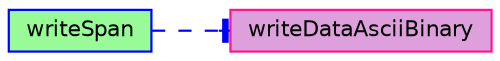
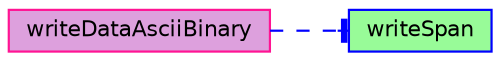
edge "writeSpan" -> "writeDataAsciiBinary": reversed
